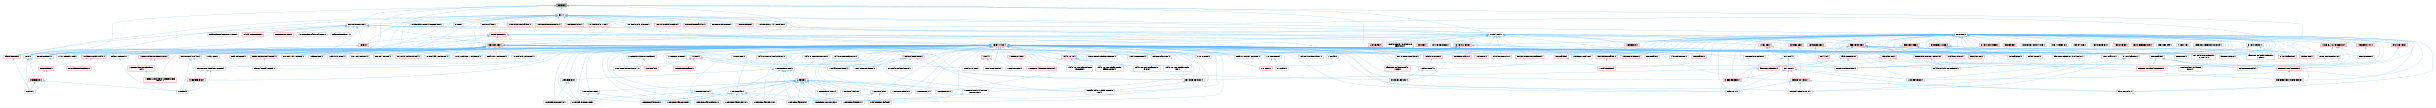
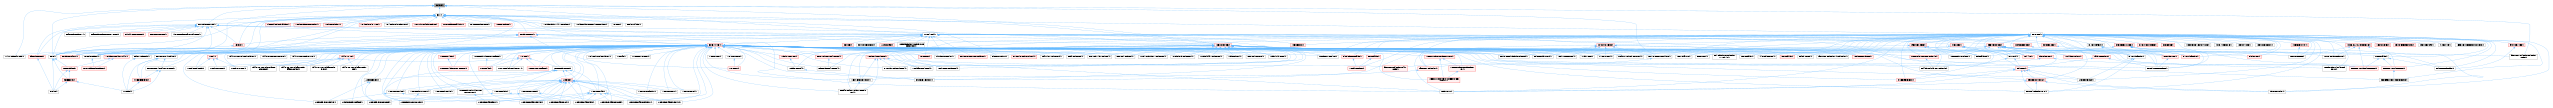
node "AIModule.h": removed
